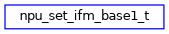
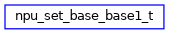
node "npu_set_ifm_base1_t": label "npu_set_ifm_base1_t" -> "npu_set_base_base1_t"
